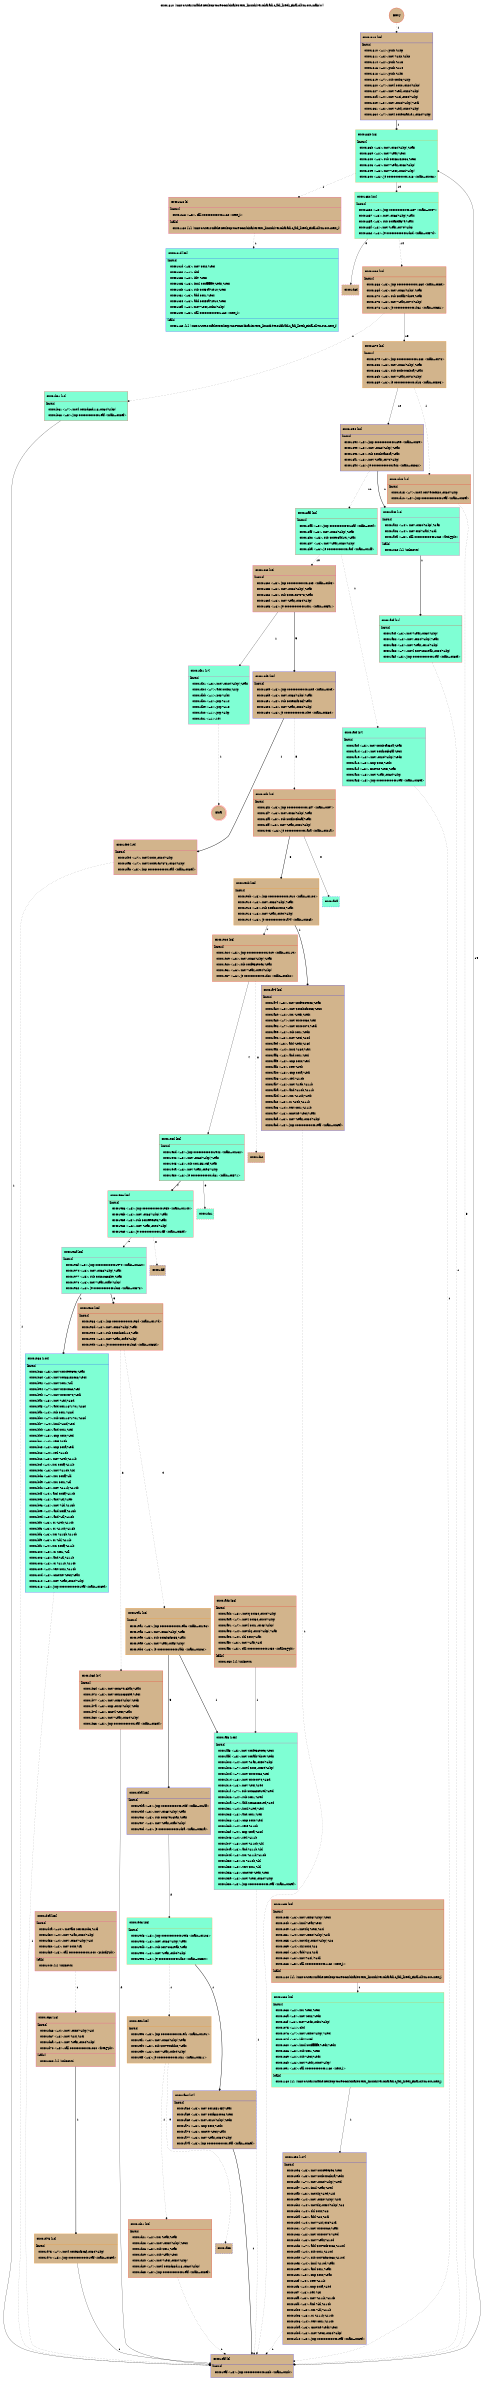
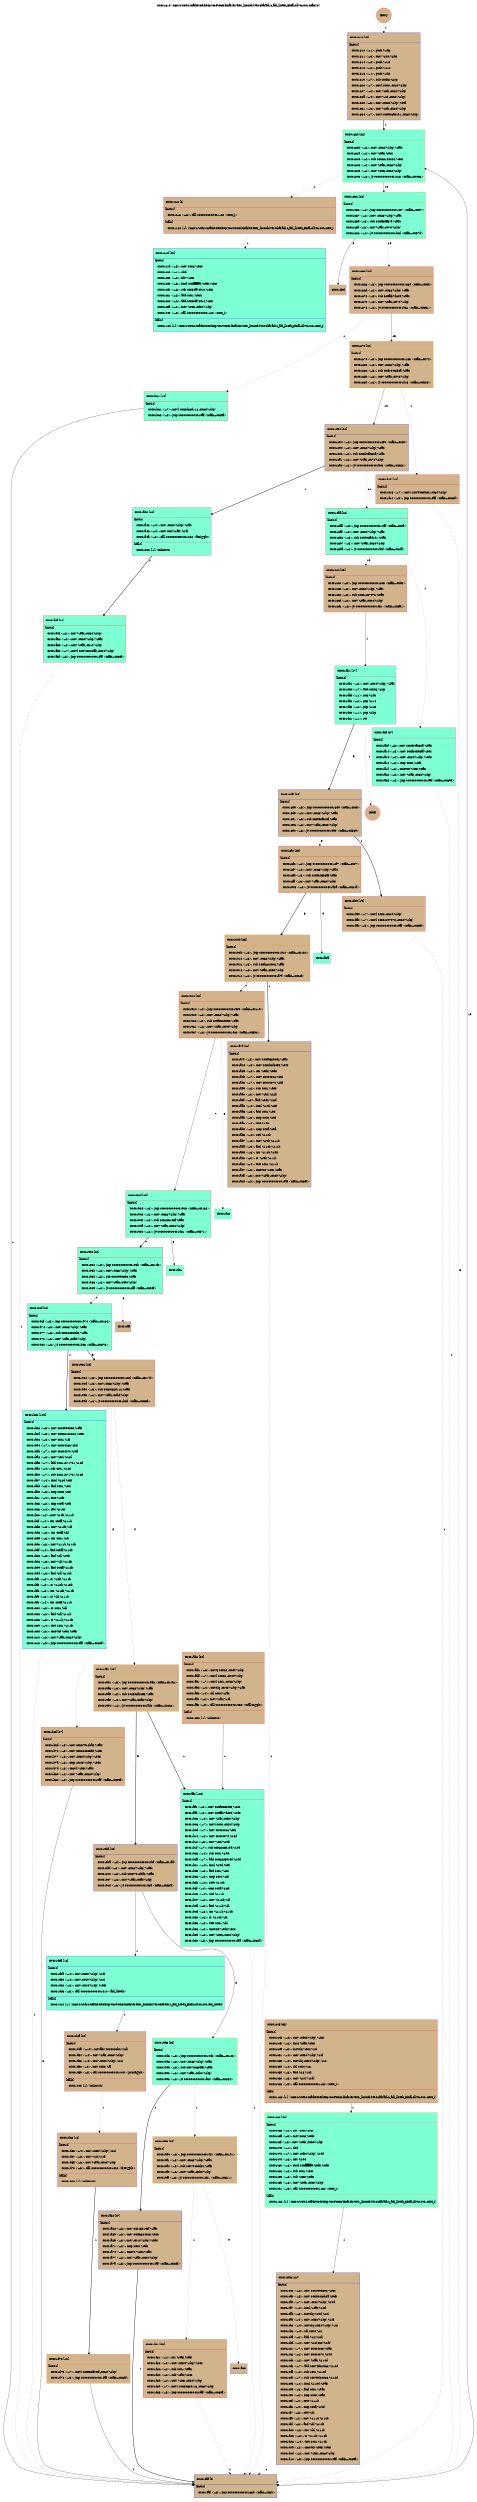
edge "0x4018c0 [25]" -> "0x4018d9 [25]": now "0x401db1 [17]" -> "0x4018d9 [25]"
node "0x401dc2": fillcolor tan -> aquamarine
node "0x401d3a [16]": added
